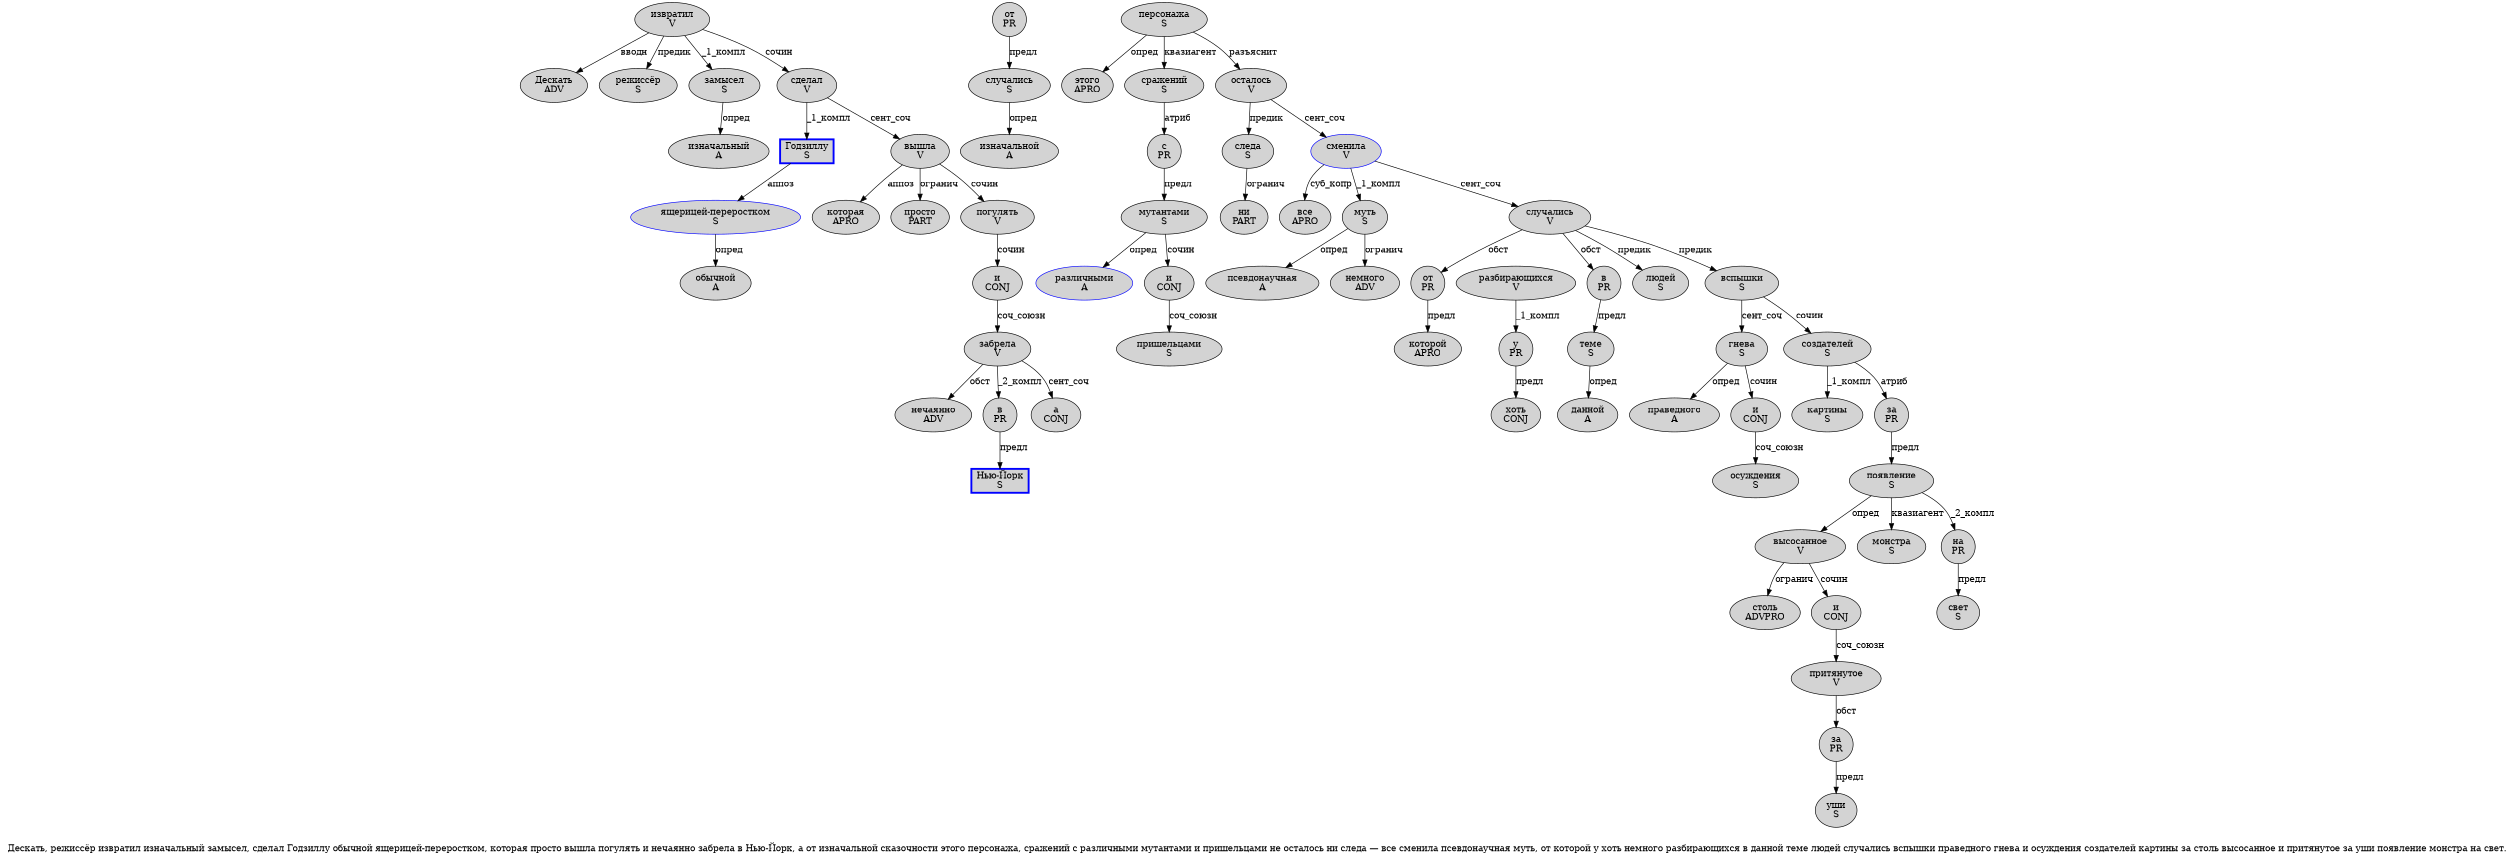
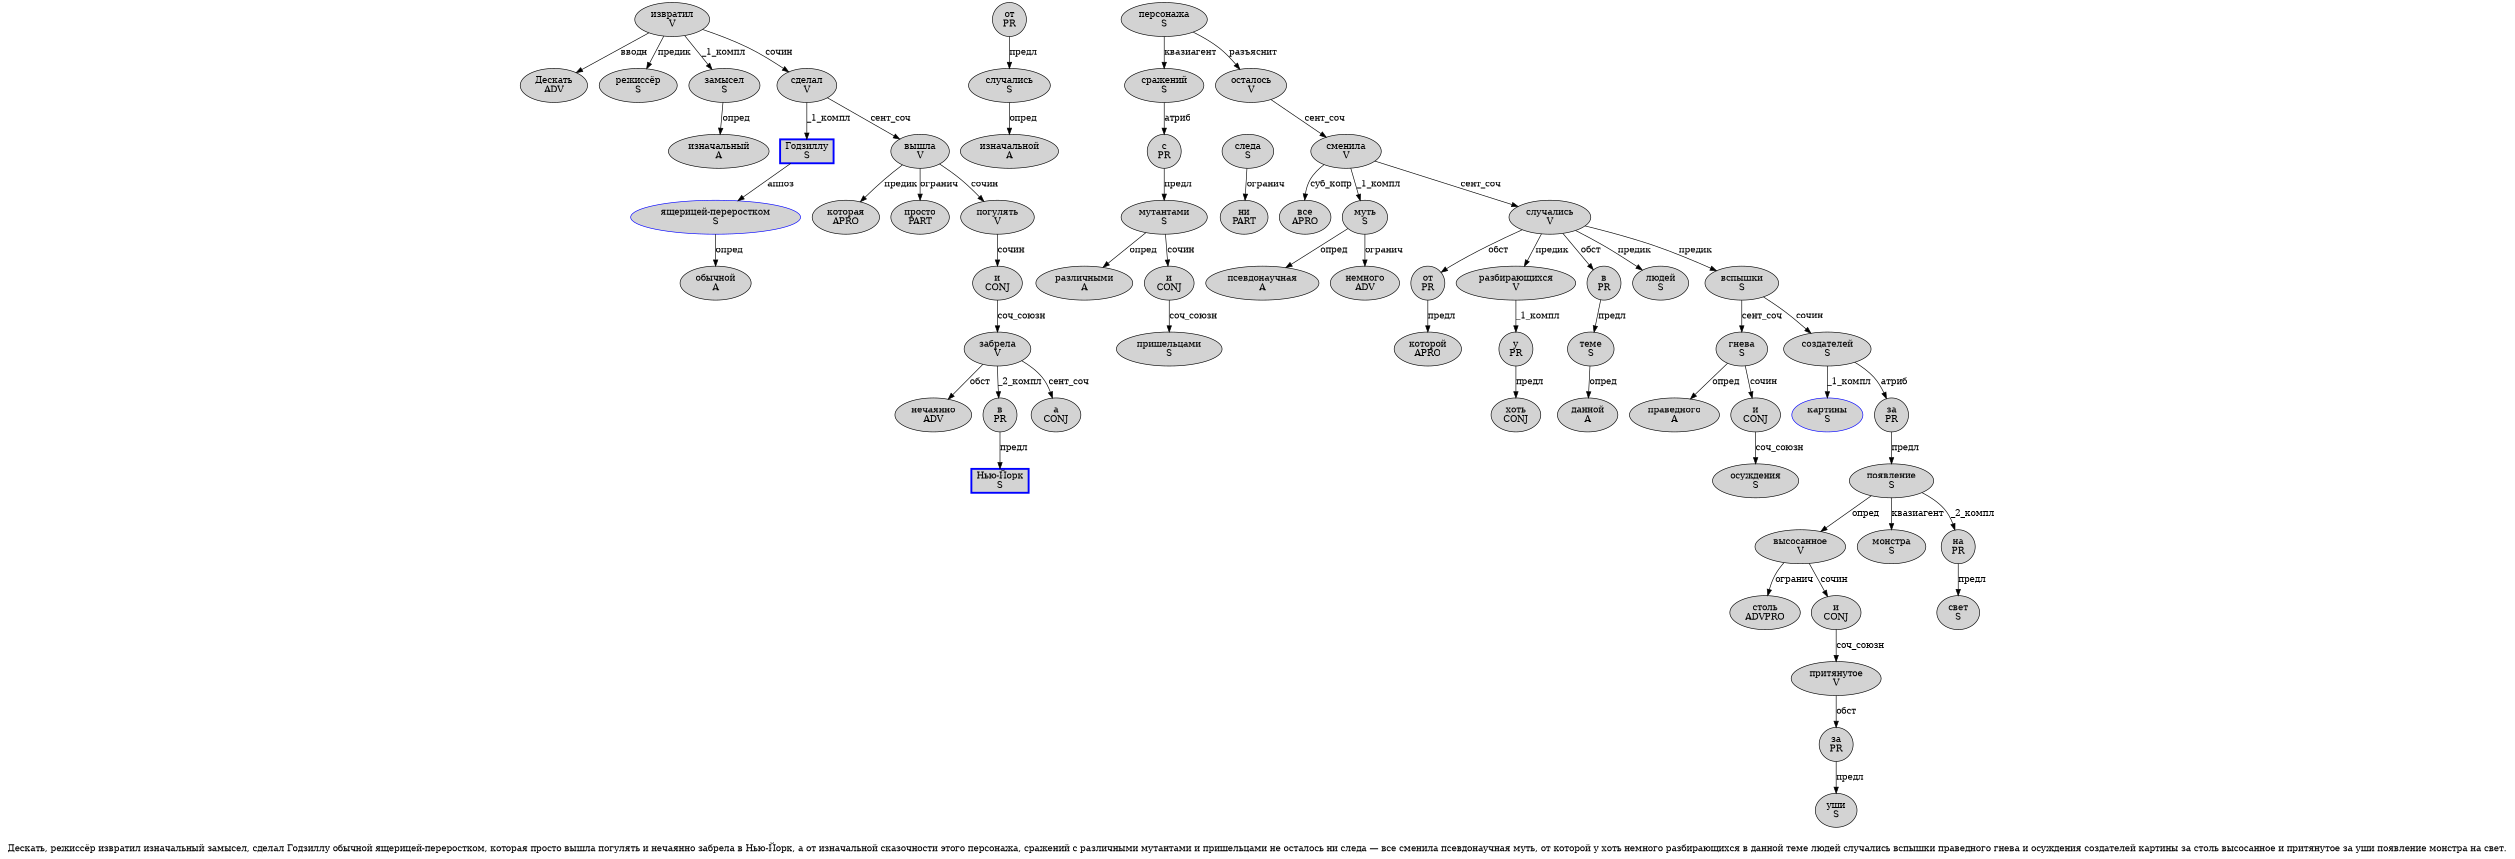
node "этого APRO": removed
edge "осталось V" -> "следа S": removed, label "предик"
node "сменила V": color blue -> black
edge "вышла V" -> "которая APRO": label "аппоз" -> "предик"
edge "случались V" -> "разбирающихся V": added, label "предик"
node "различными A": color blue -> black
node "картины S": color black -> blue
